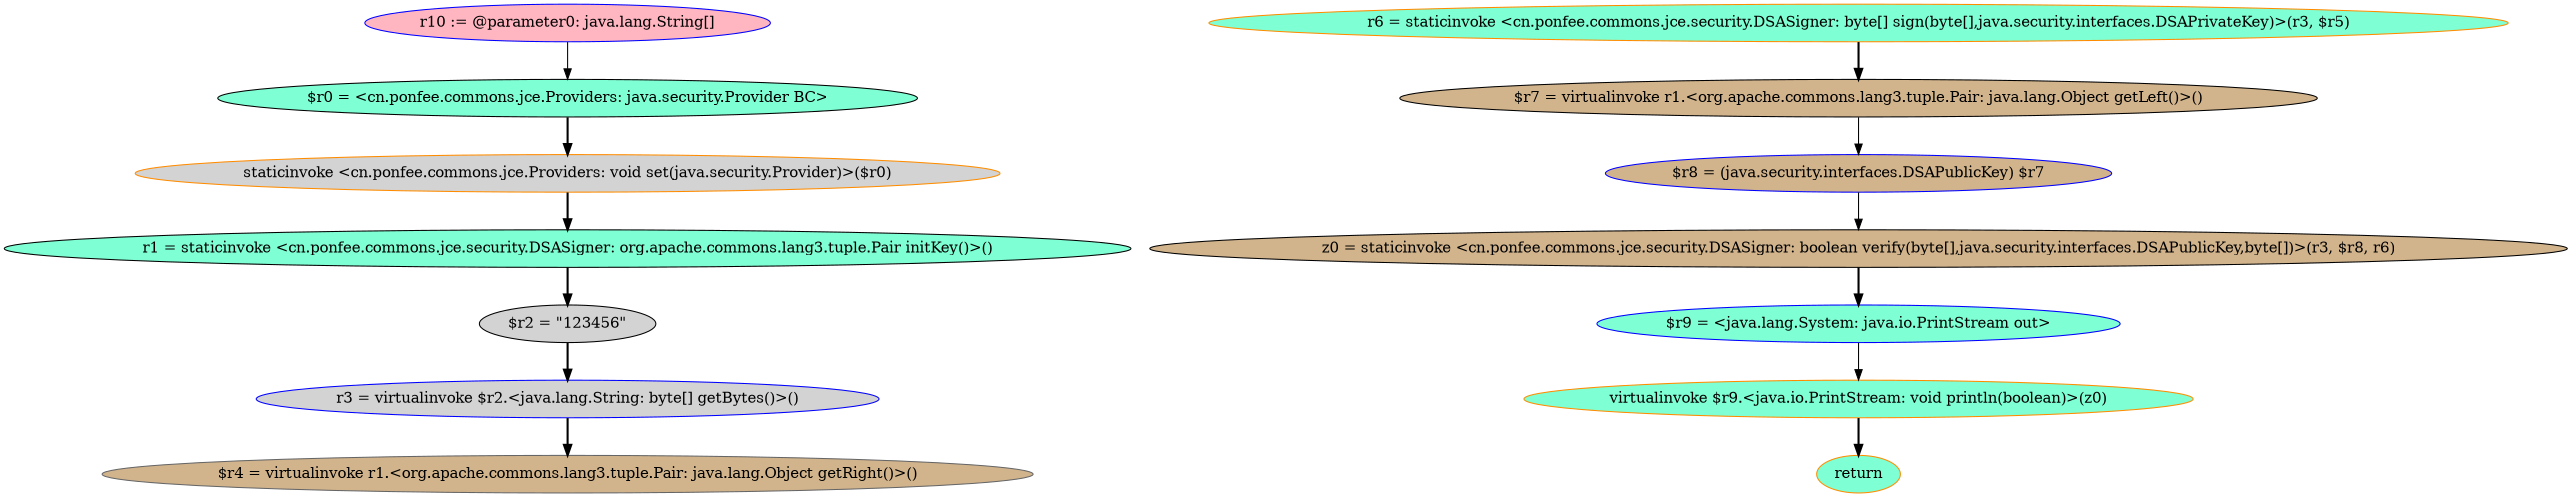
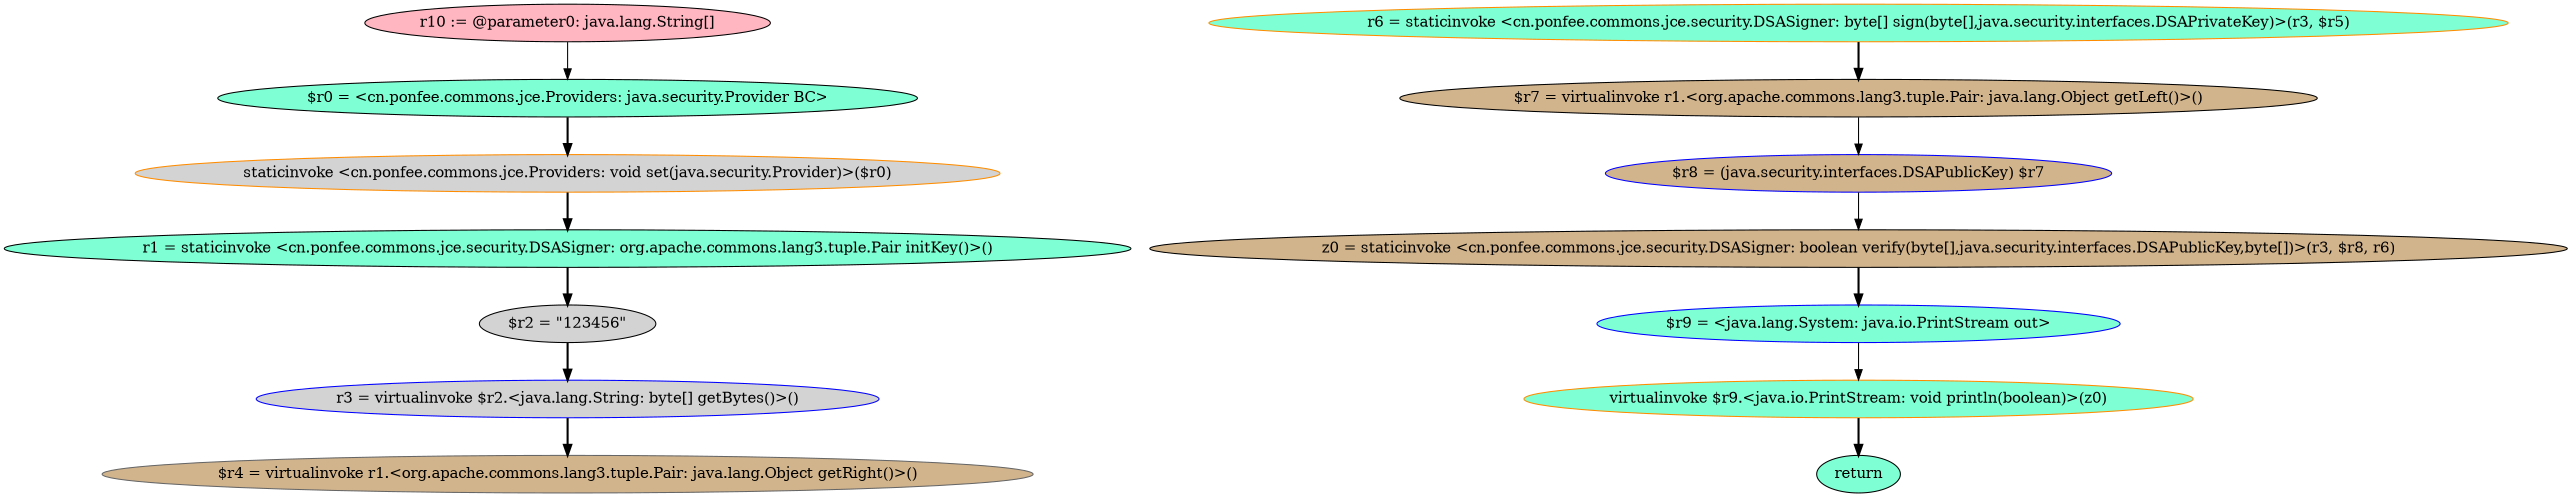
node "r10 := @parameter0: java.lang.String[]": color blue -> black
node "return": color darkorange -> black
